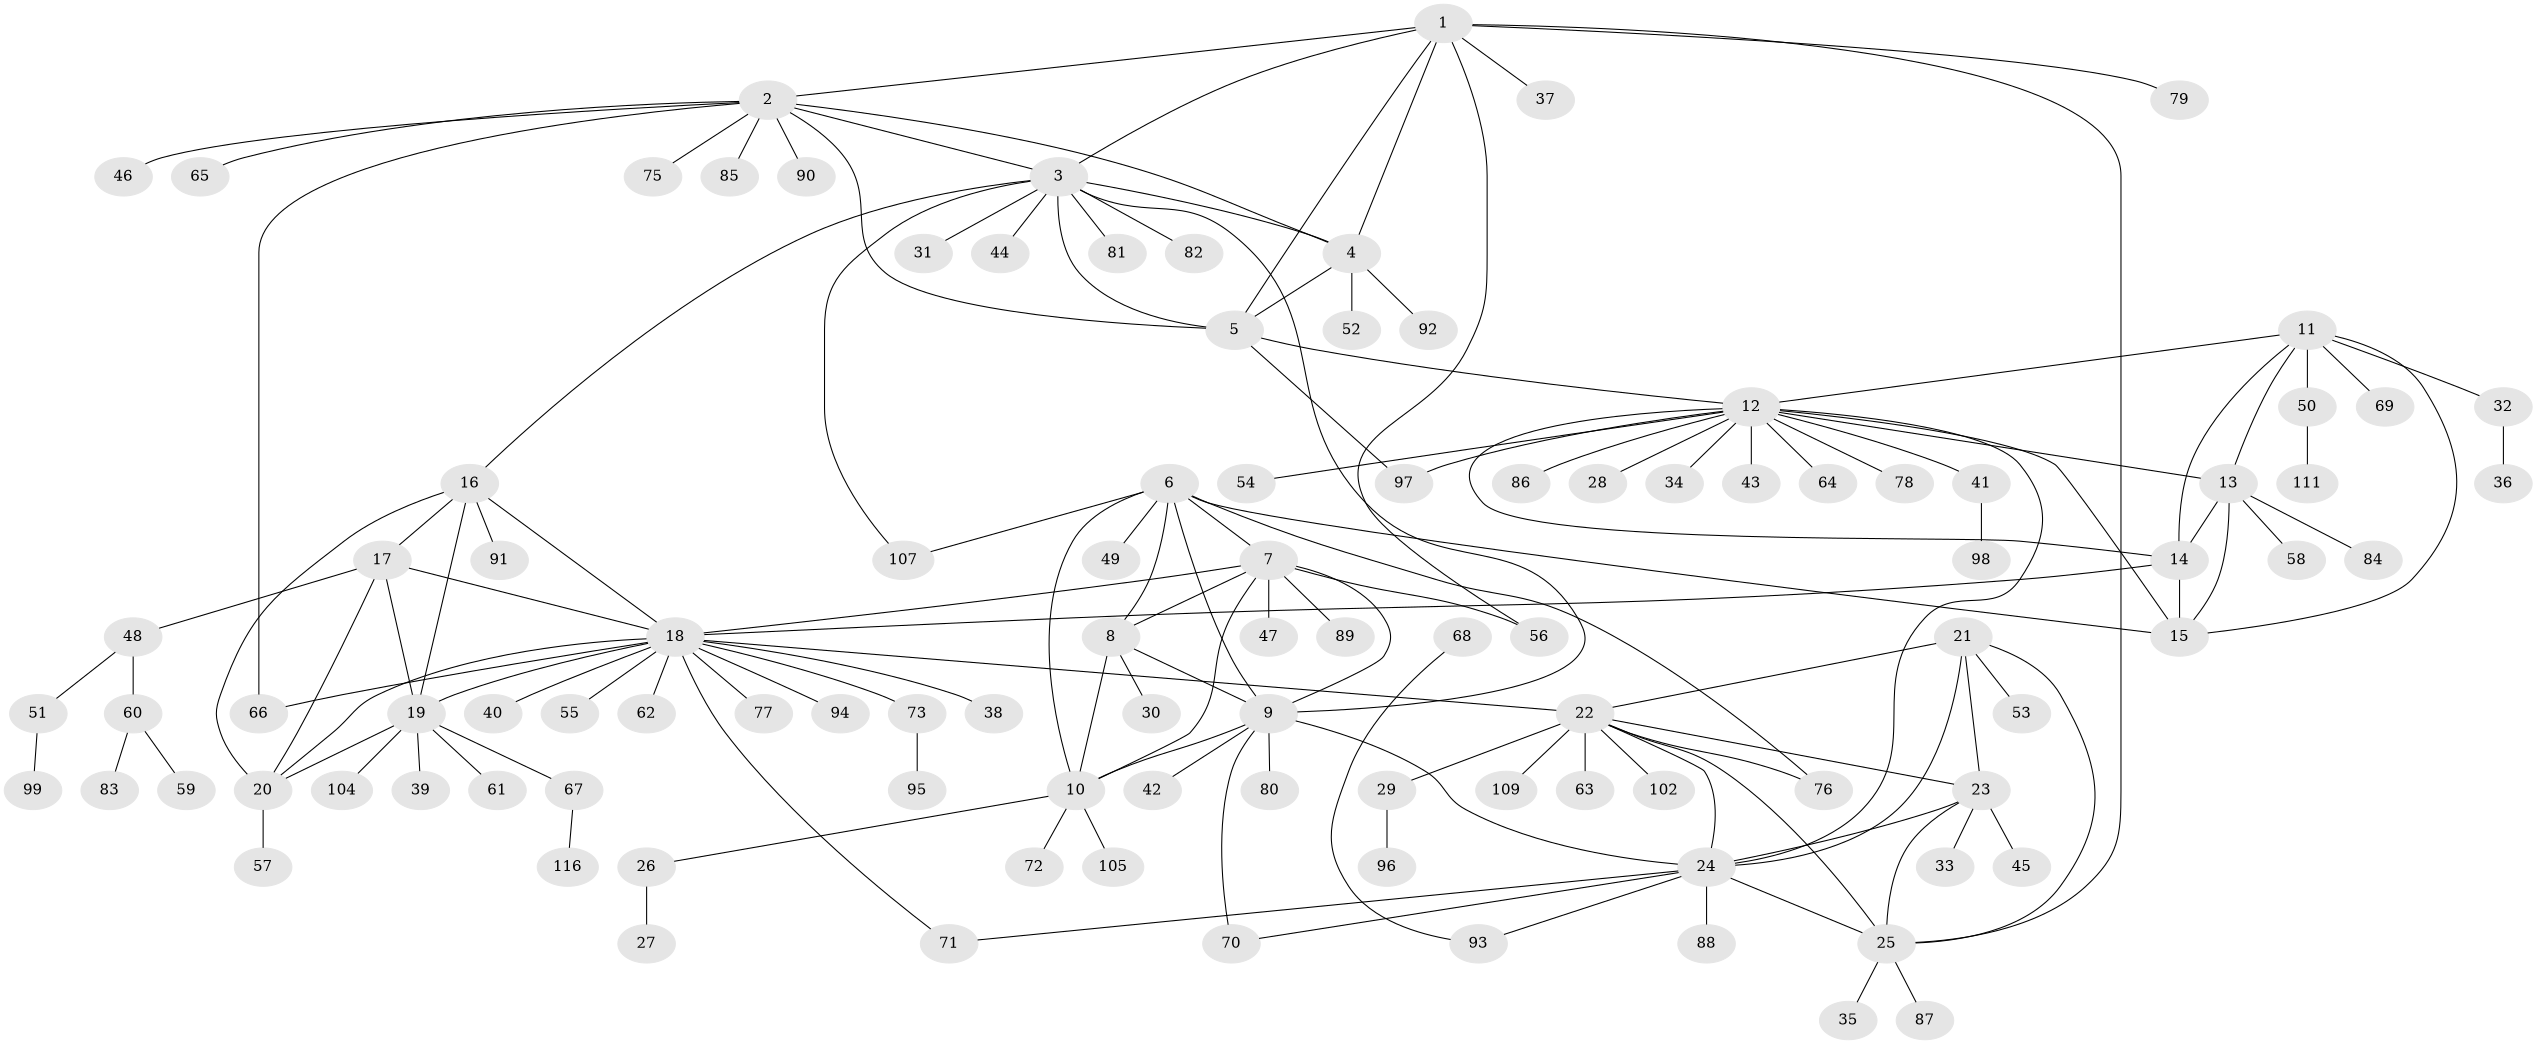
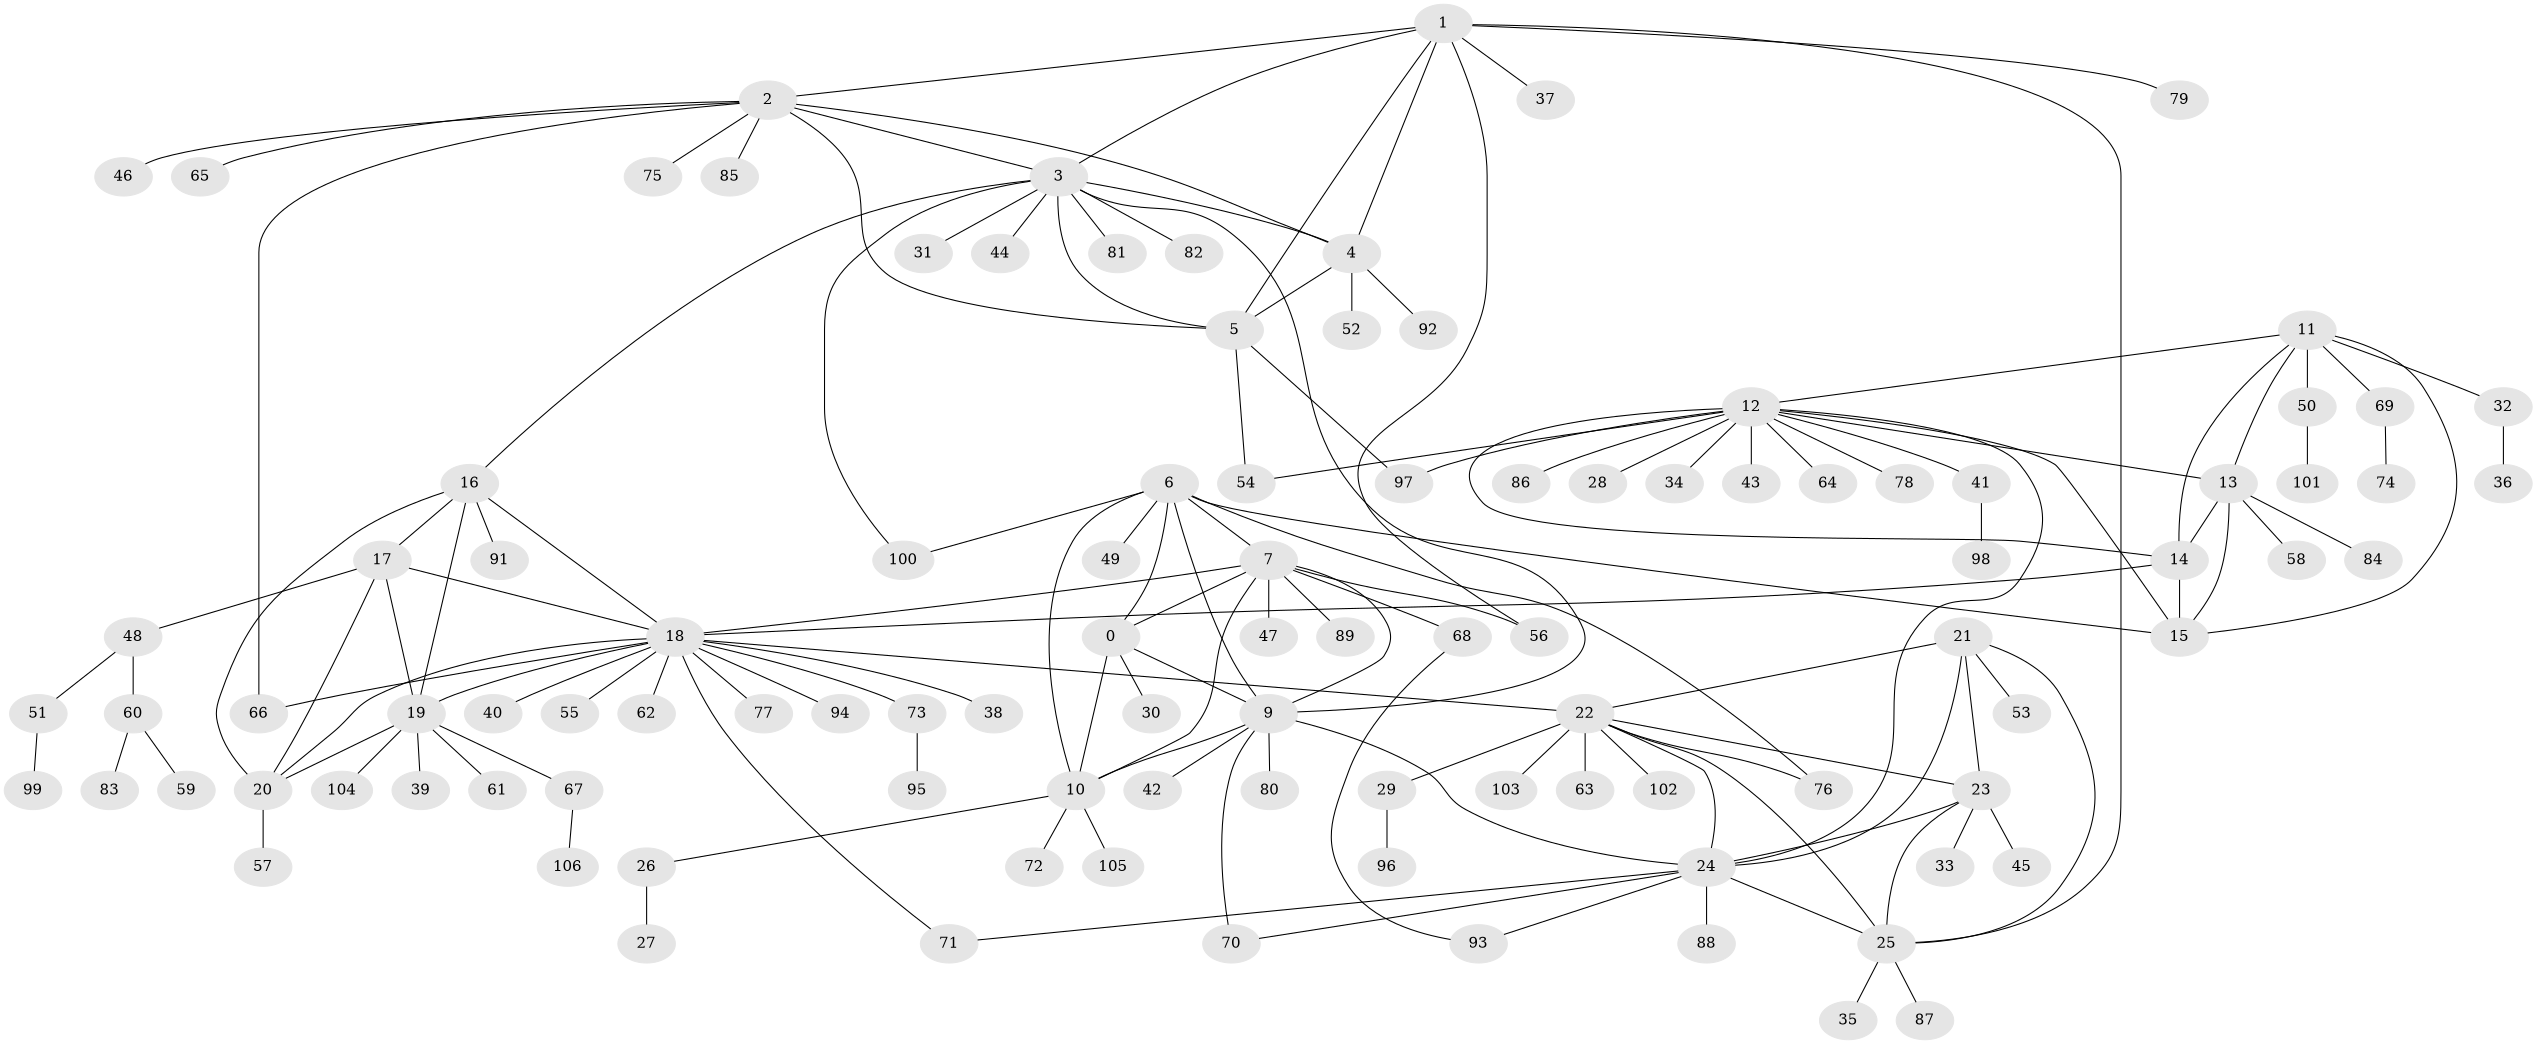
node "90": removed
edge "5" -- "12": now "5" -- "54"
node "111": label "111" -> "101"
node "74": added
node "107": label "107" -> "100"
edge "7" -- "68": added
node "8": label "8" -> "0"
node "109": label "109" -> "103"
node "116": label "116" -> "106"
